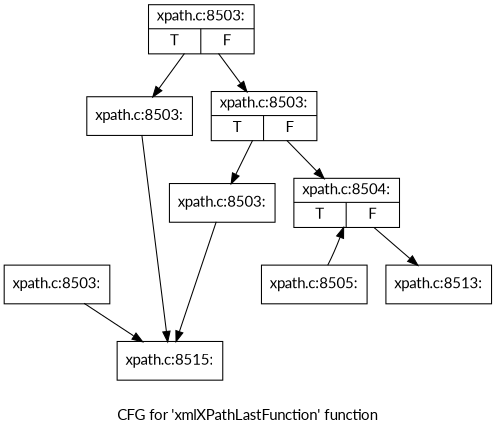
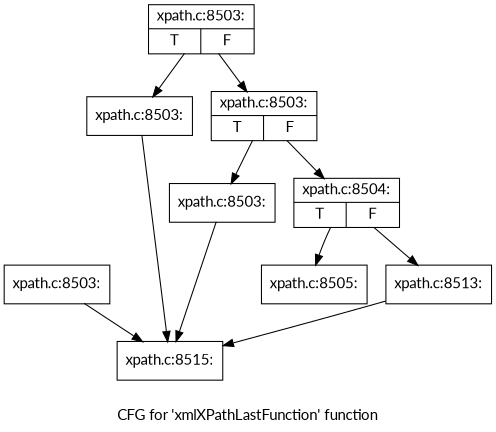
edge "xpath.c:8505:" -> "xpath.c:8504:": reversed
edge "xpath.c:8513:" -> "xpath.c:8515:": added
